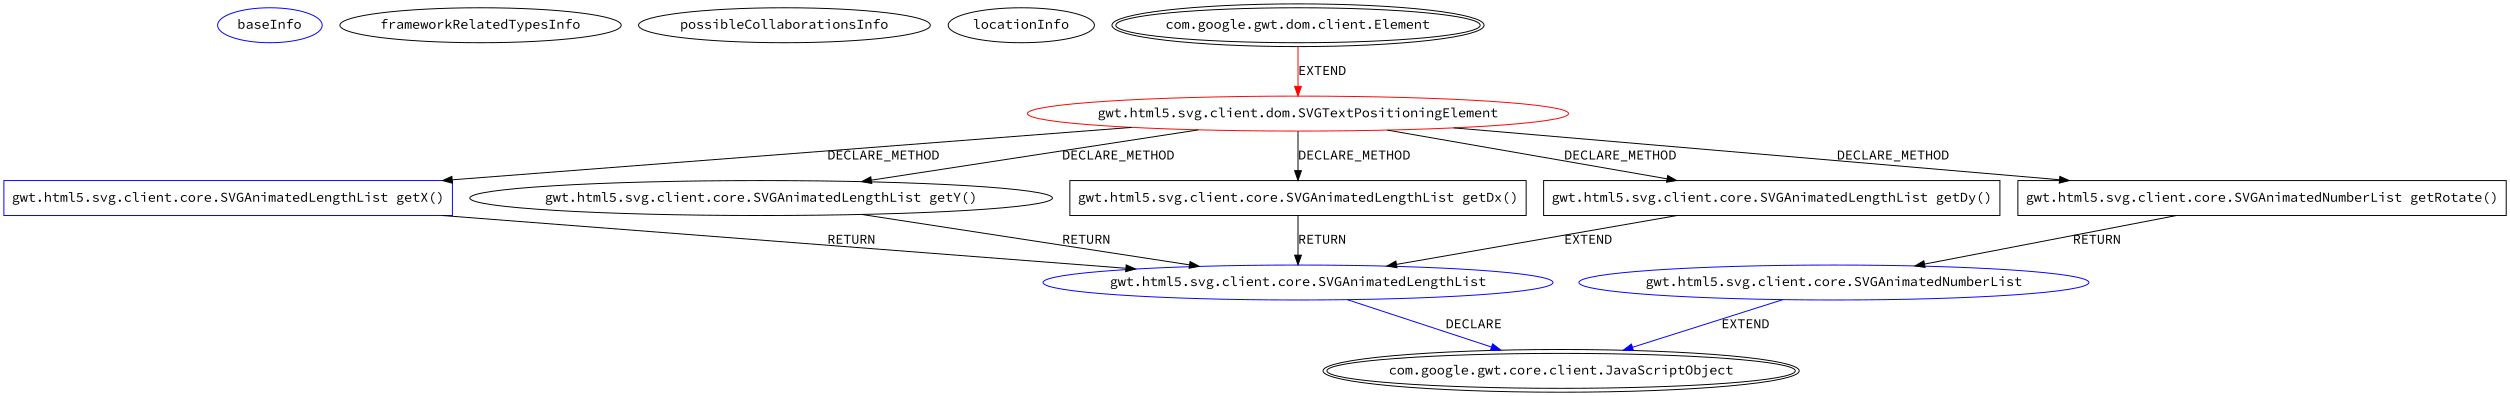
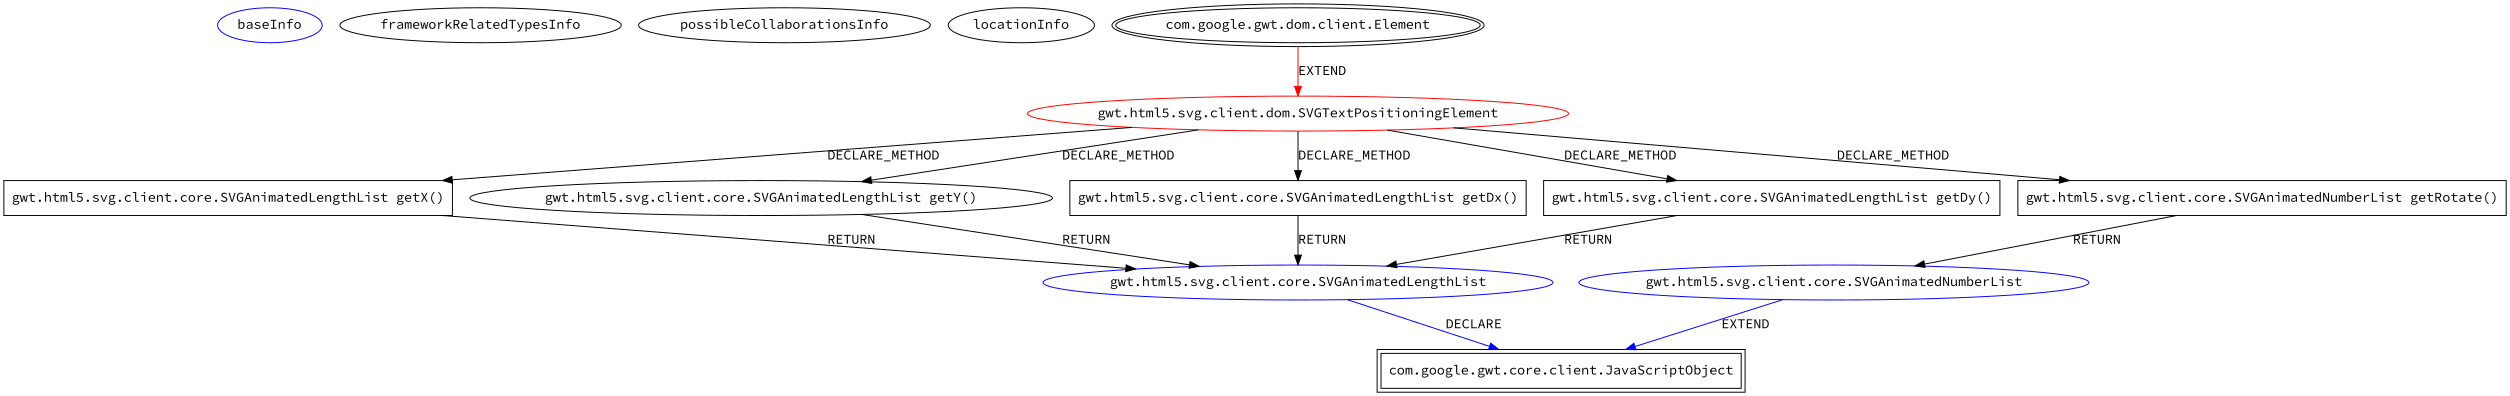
node "gwt.html5.svg.client.core.SVGAnimatedLengthList getX()": color blue -> black
edge "gwt.html5.svg.client.core.SVGAnimatedLengthList getDy()" -> "gwt.html5.svg.client.core.SVGAnimatedLengthList": label "EXTEND" -> "RETURN"
node "com.google.gwt.core.client.JavaScriptObject": shape ellipse -> box
